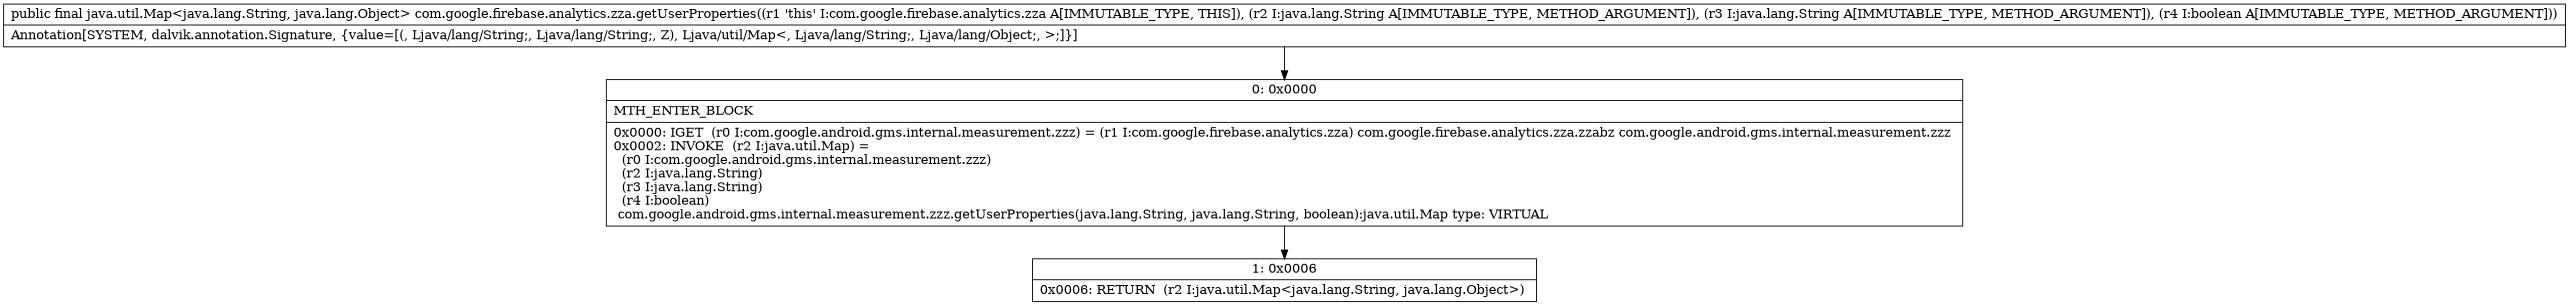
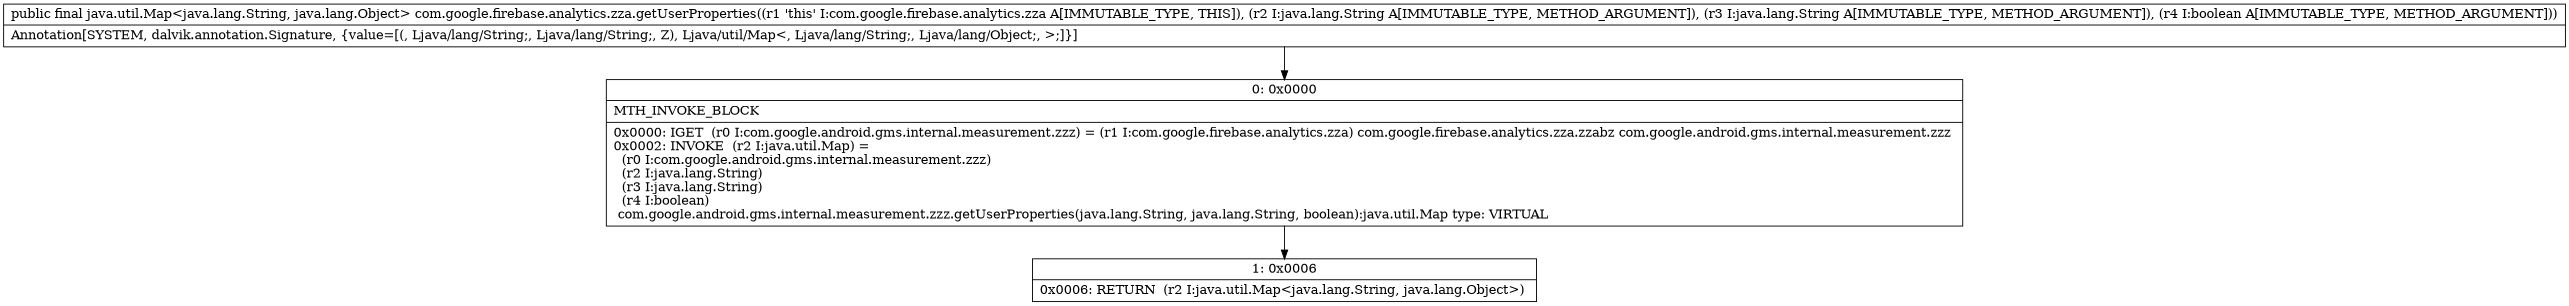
node "0: 0x0000": text "MTH_ENTER_BLOCK" -> "MTH_INVOKE_BLOCK"
